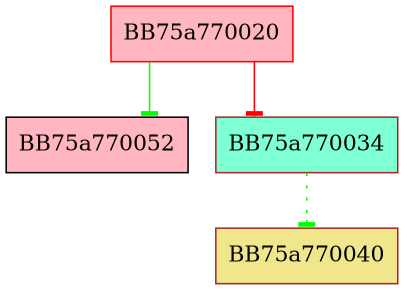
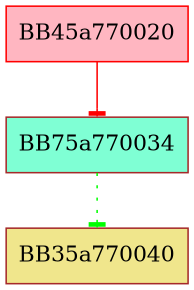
node "BB75a770020": label "BB75a770020" -> "BB45a770020"
node "BB75a770052": removed
node "BB75a770040": label "BB75a770040" -> "BB35a770040"
